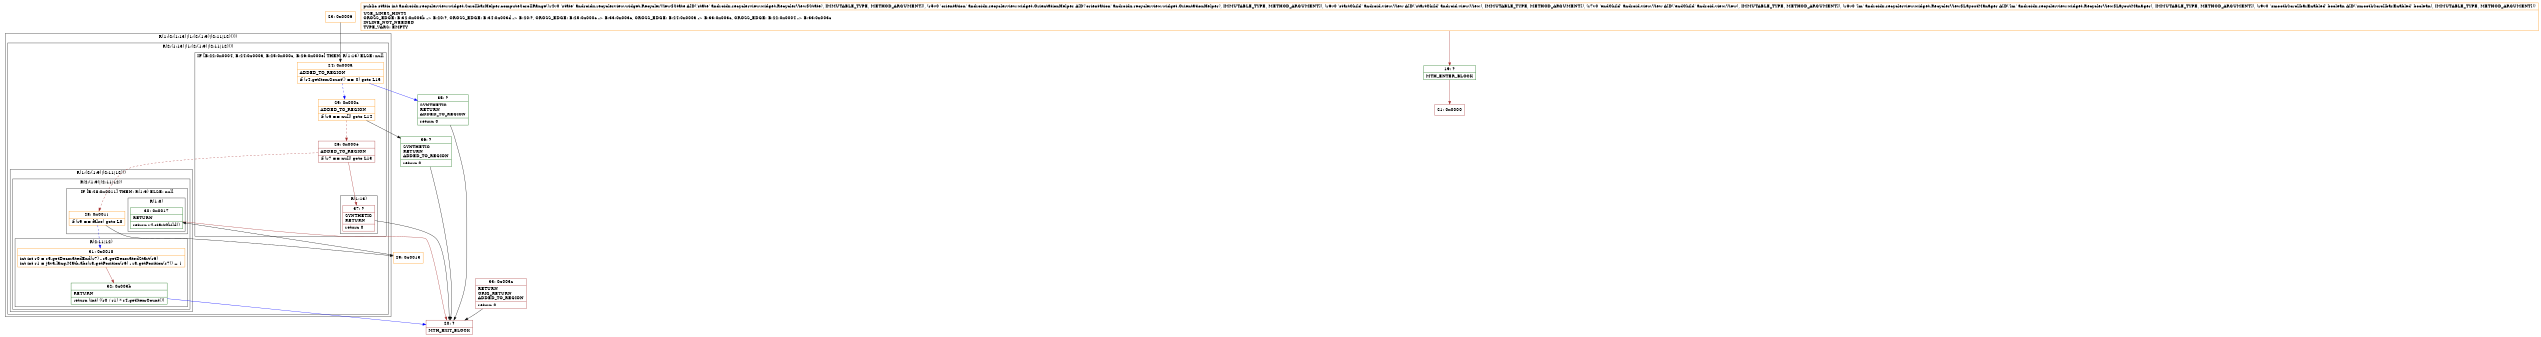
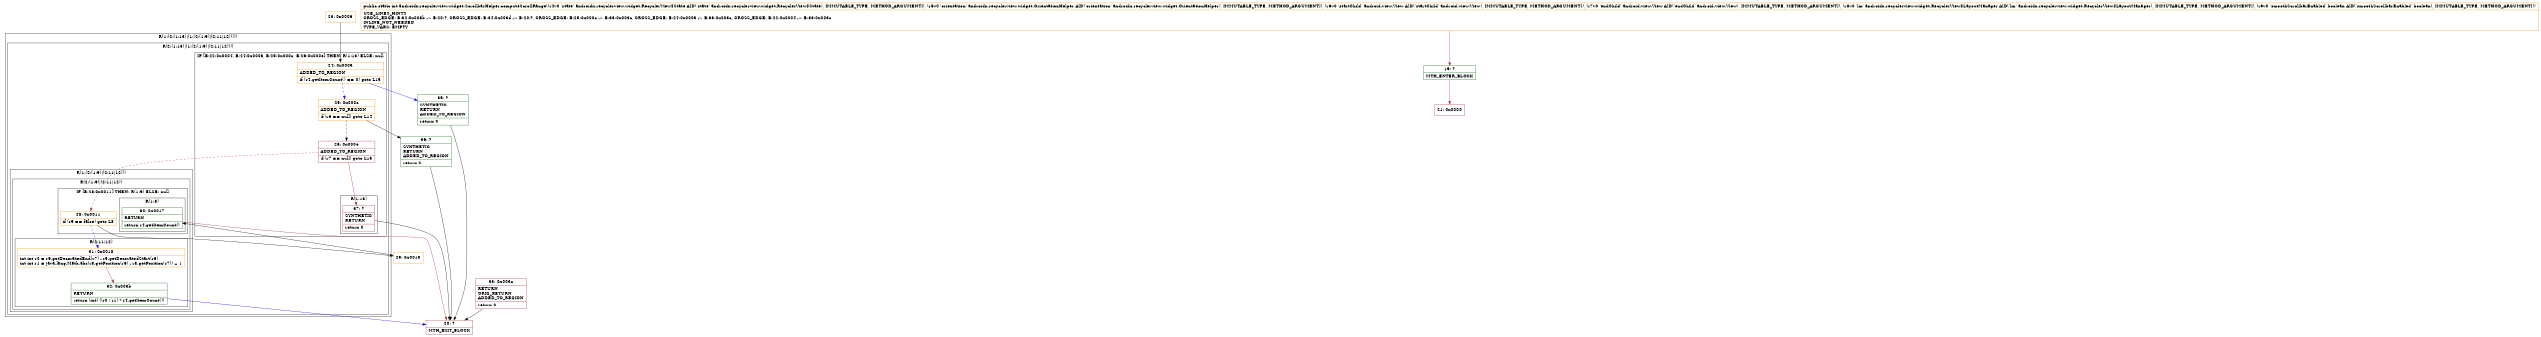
edge "25: 0x000c" -> "26: 0x000e": color brown -> black
node "30: 0x0017": text "return r4.startChild()" -> "return r4.getItemCount()"
